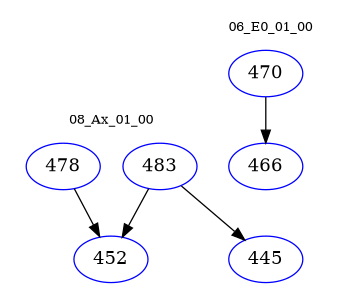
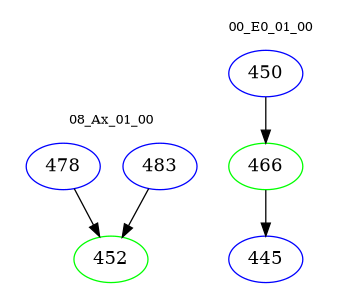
cluster "06_E0_01_00": label "06_E0_01_00" -> "00_E0_01_00"
node "470": label "470" -> "450"
node "466": color blue -> green
edge "483" -> "445": now "466" -> "445"
node "452": color blue -> green
